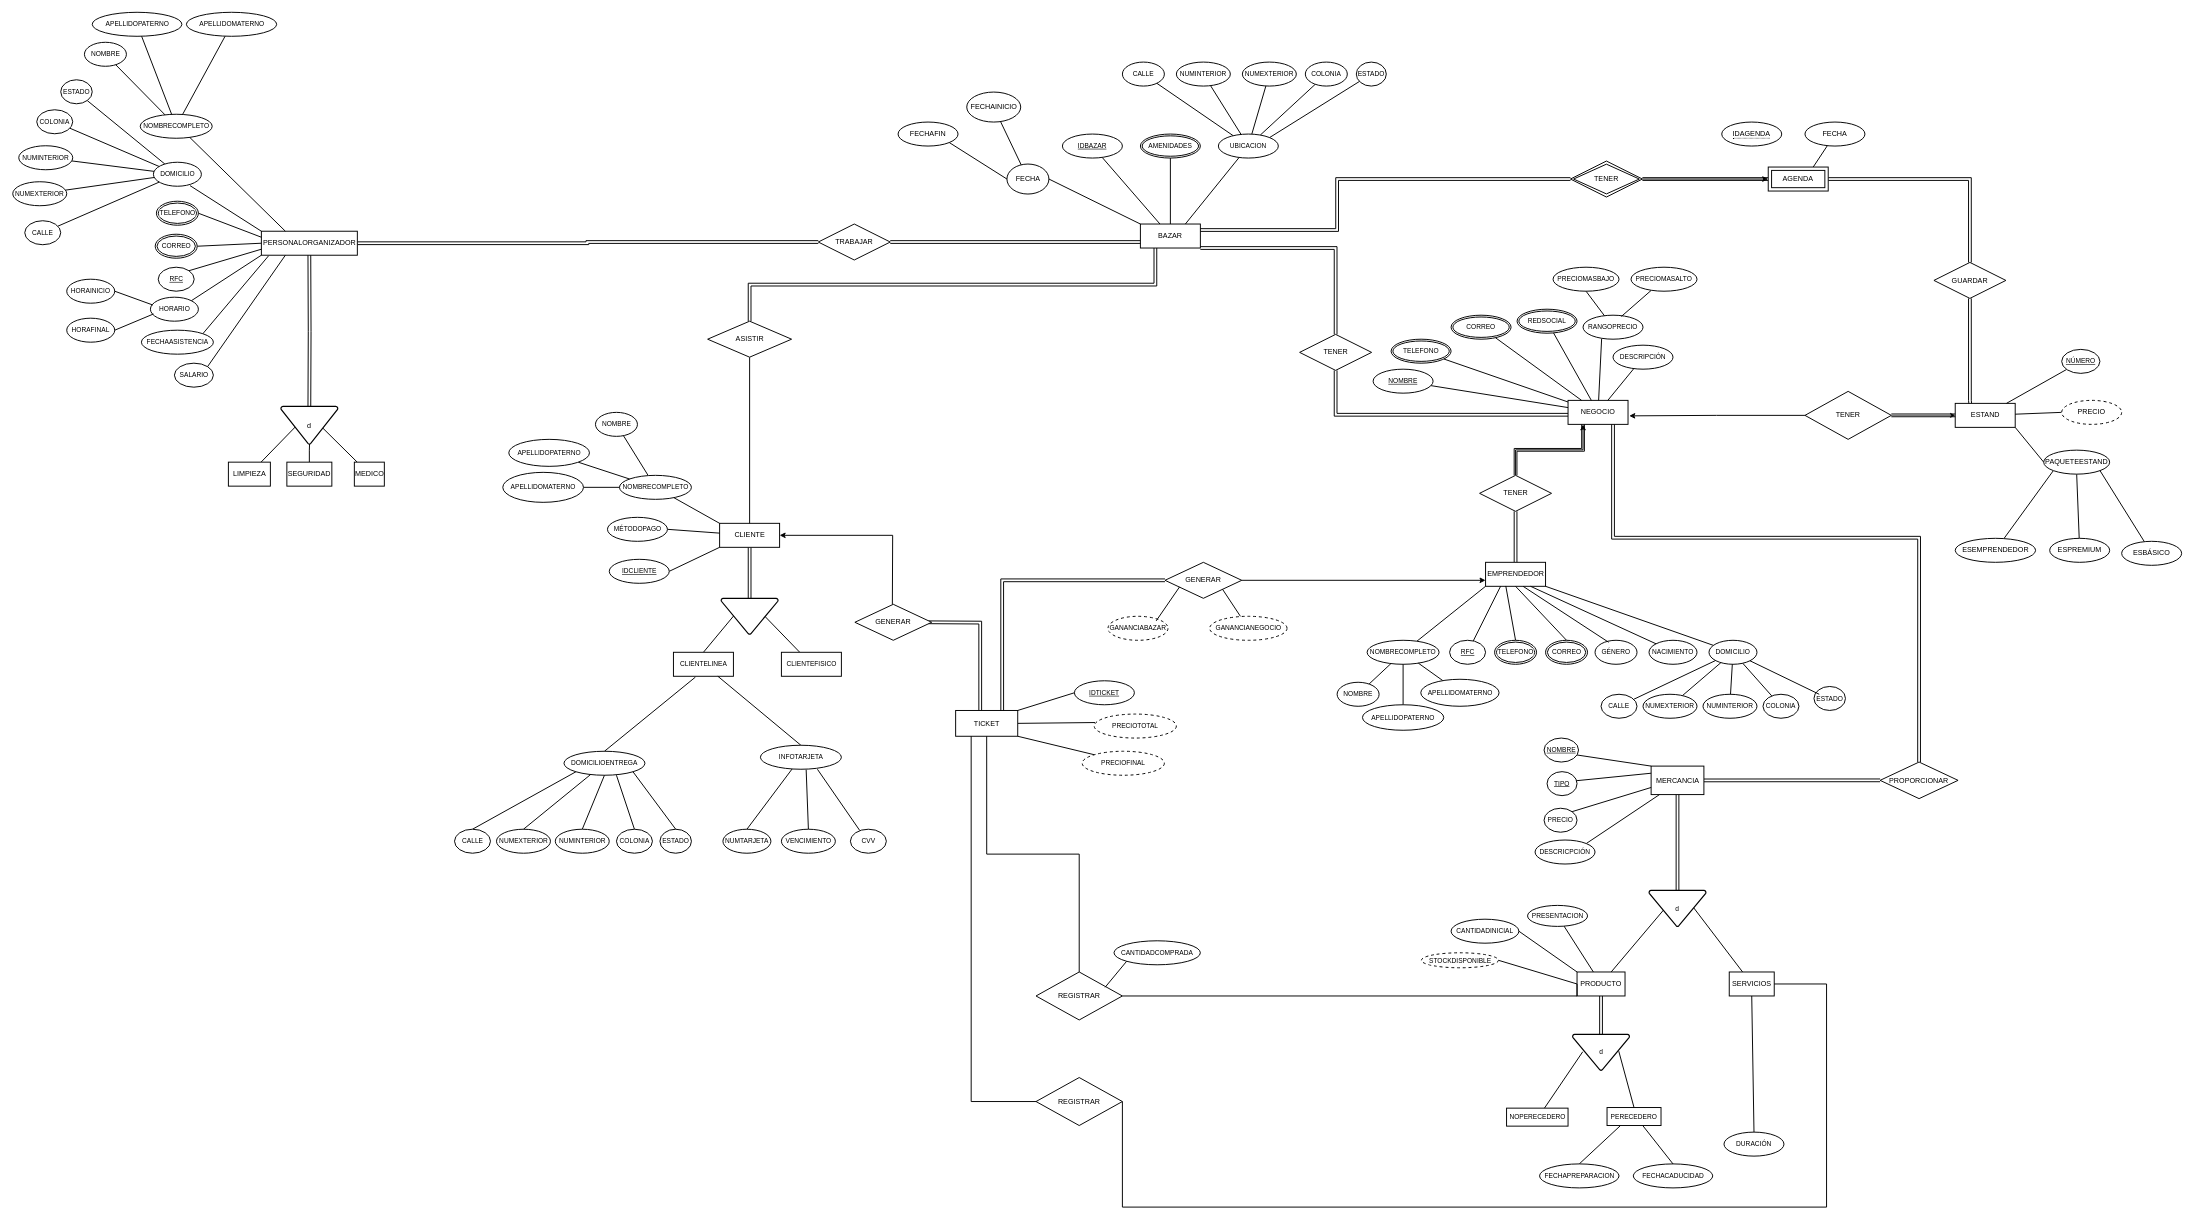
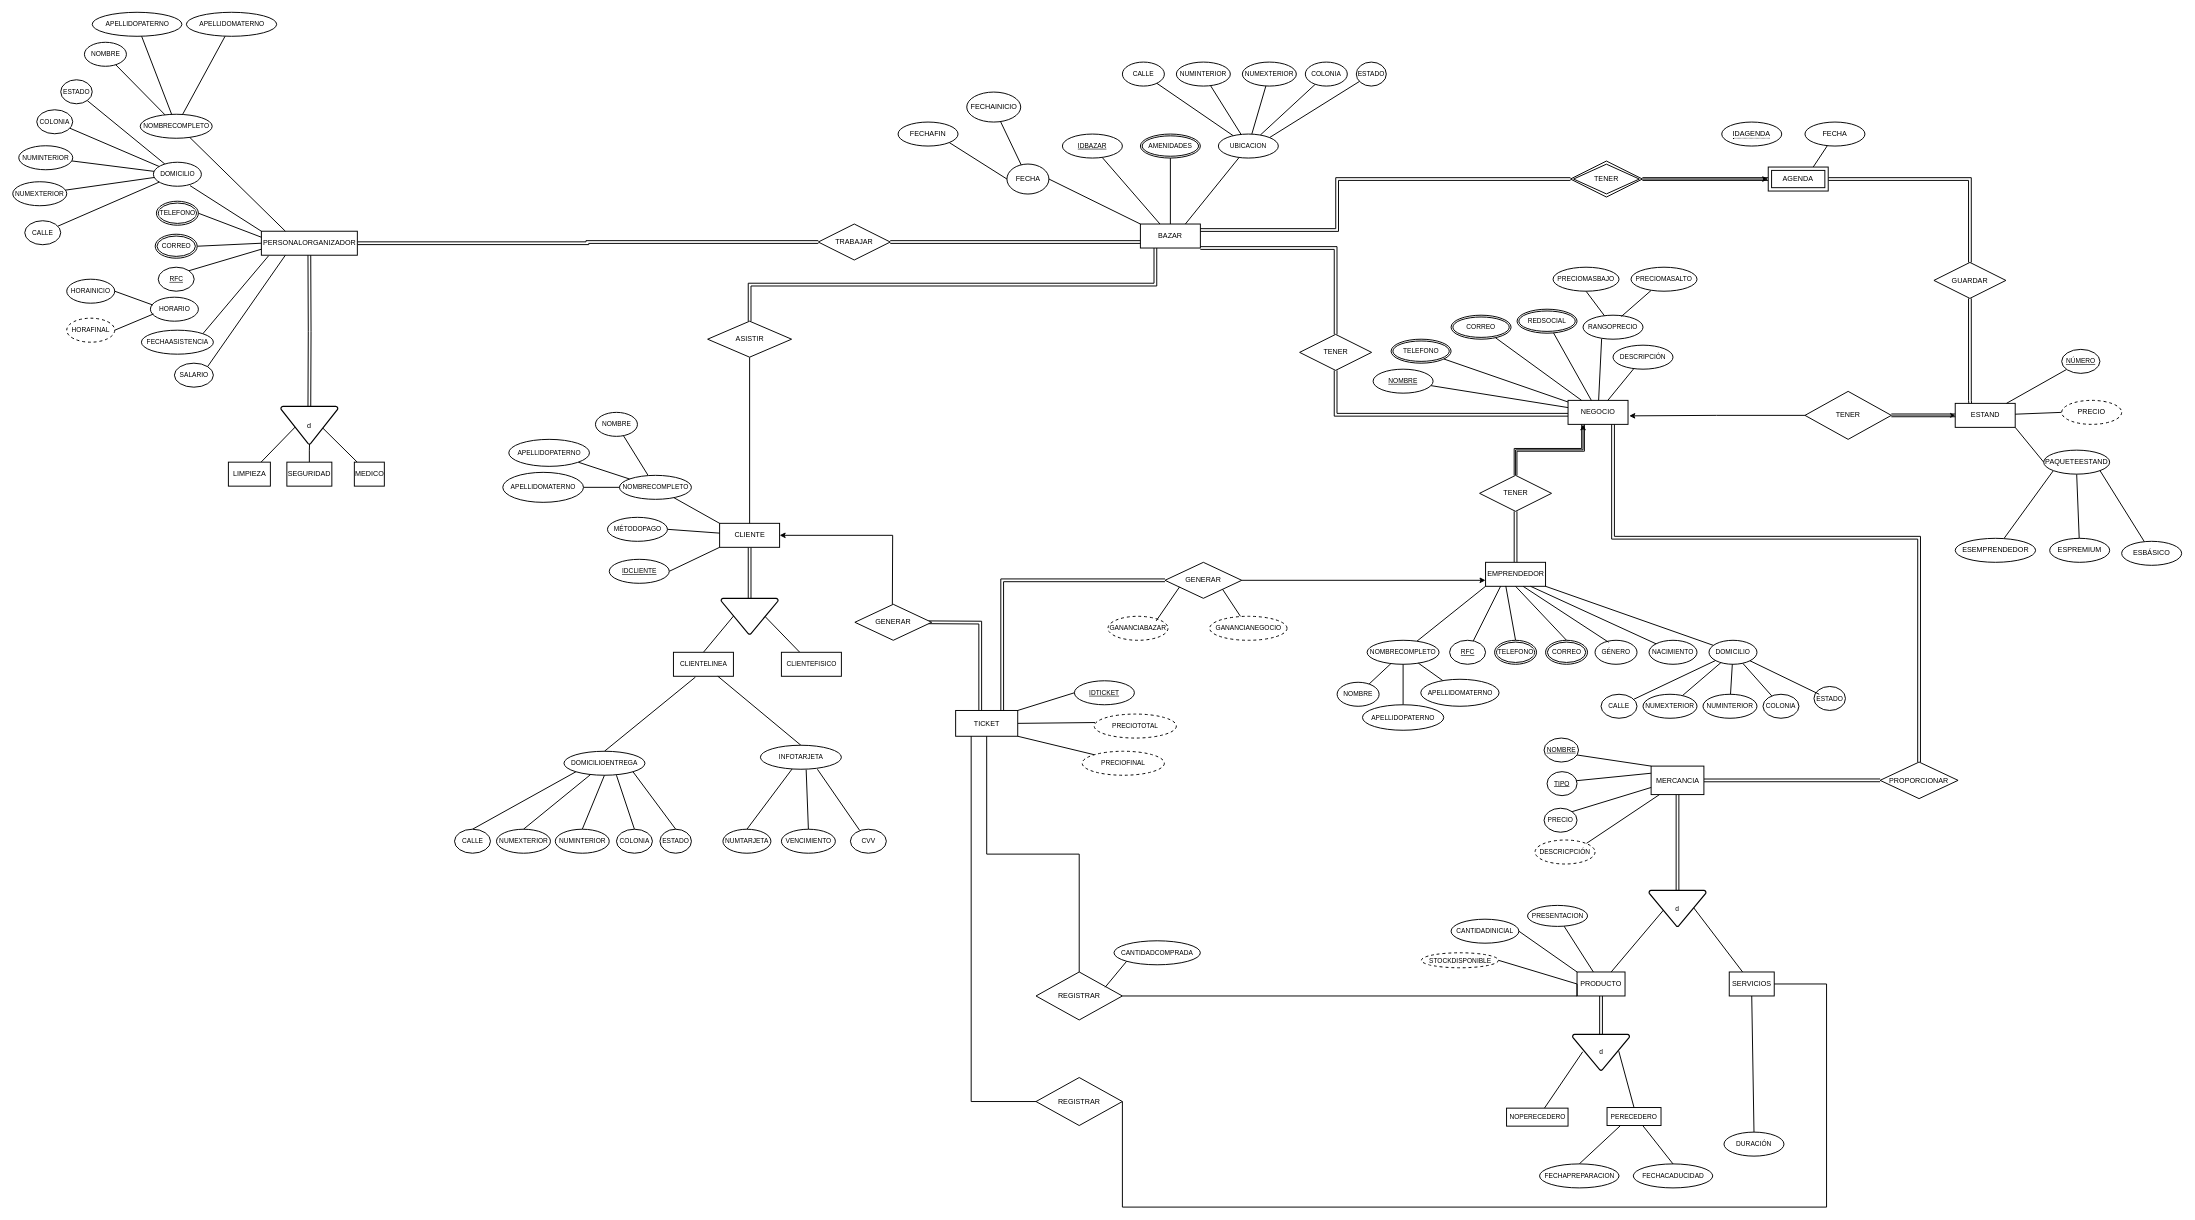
edge "PERSONALORGANIZADOR" -- "HORARIO": removed
node "HORAFINAL": style solid -> dashed
node "DESCRICPCIÓN": style solid -> dashed
